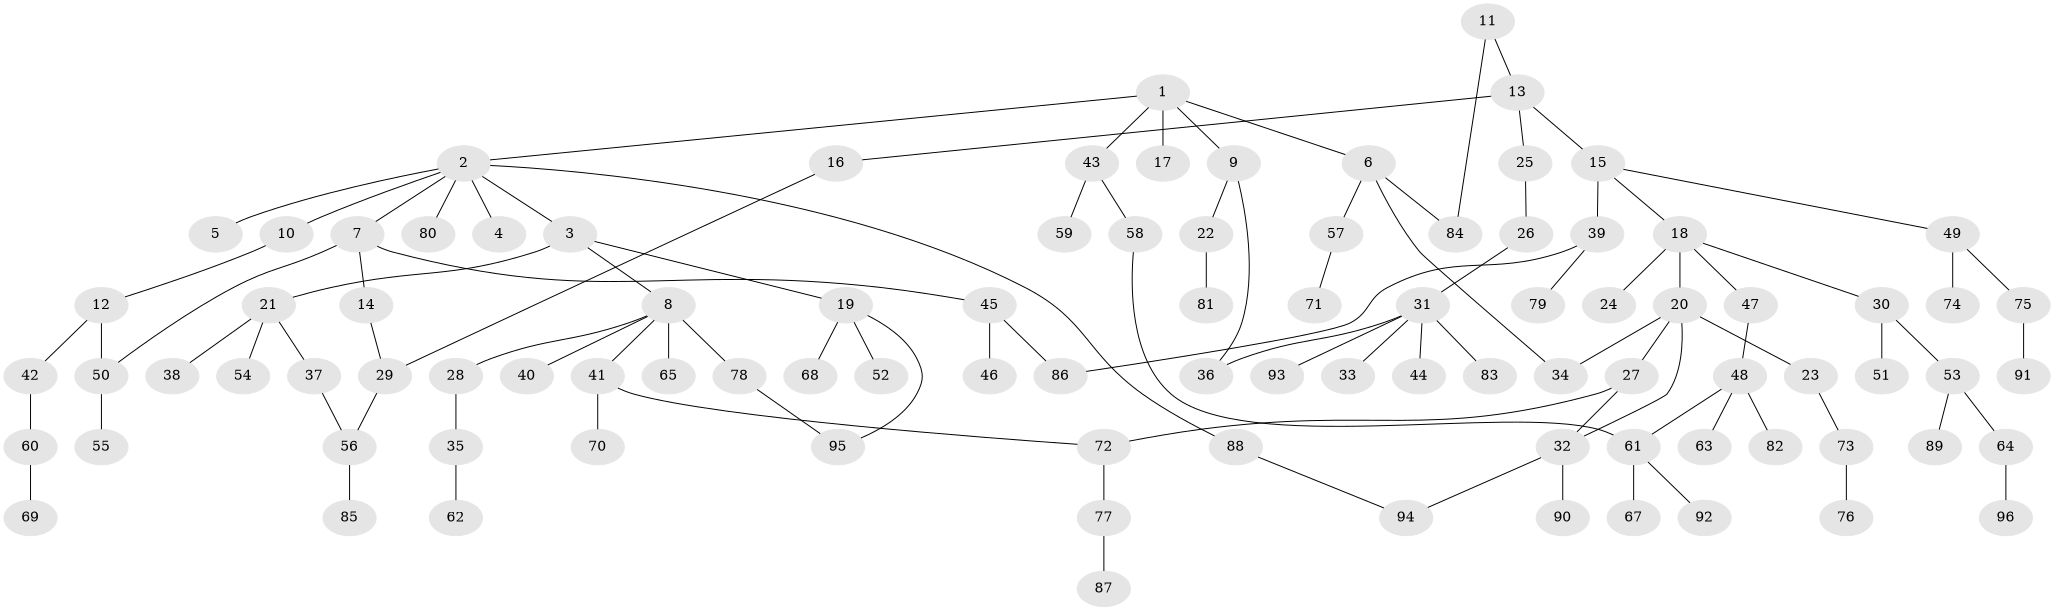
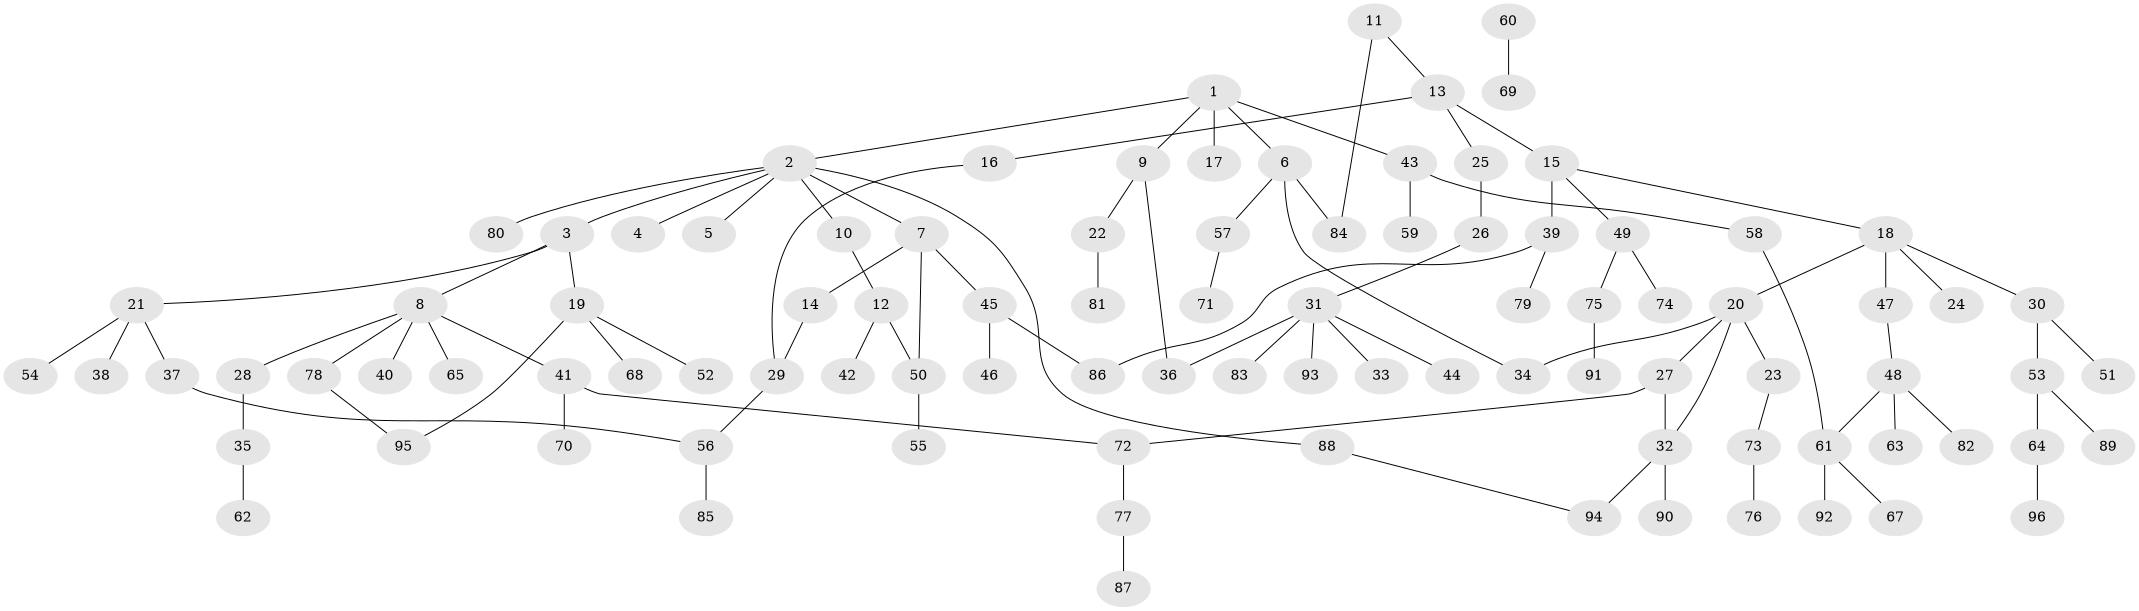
edge "42" -- "60": removed
